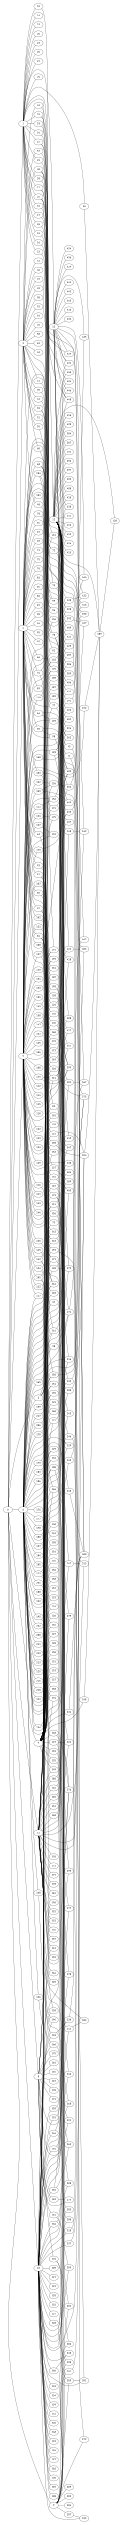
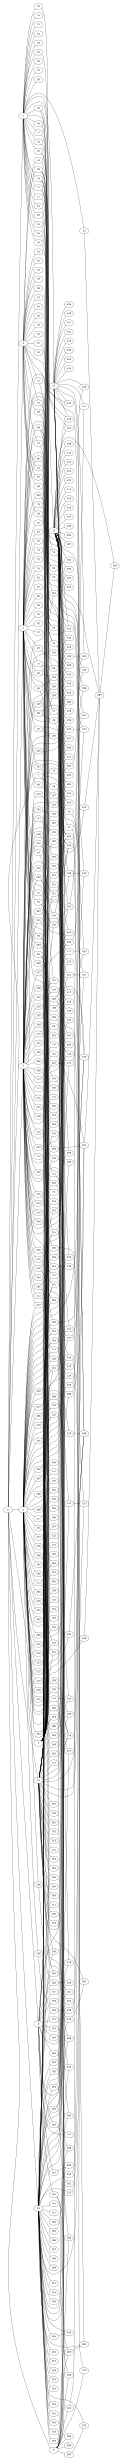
node "344": removed
node "282": removed
